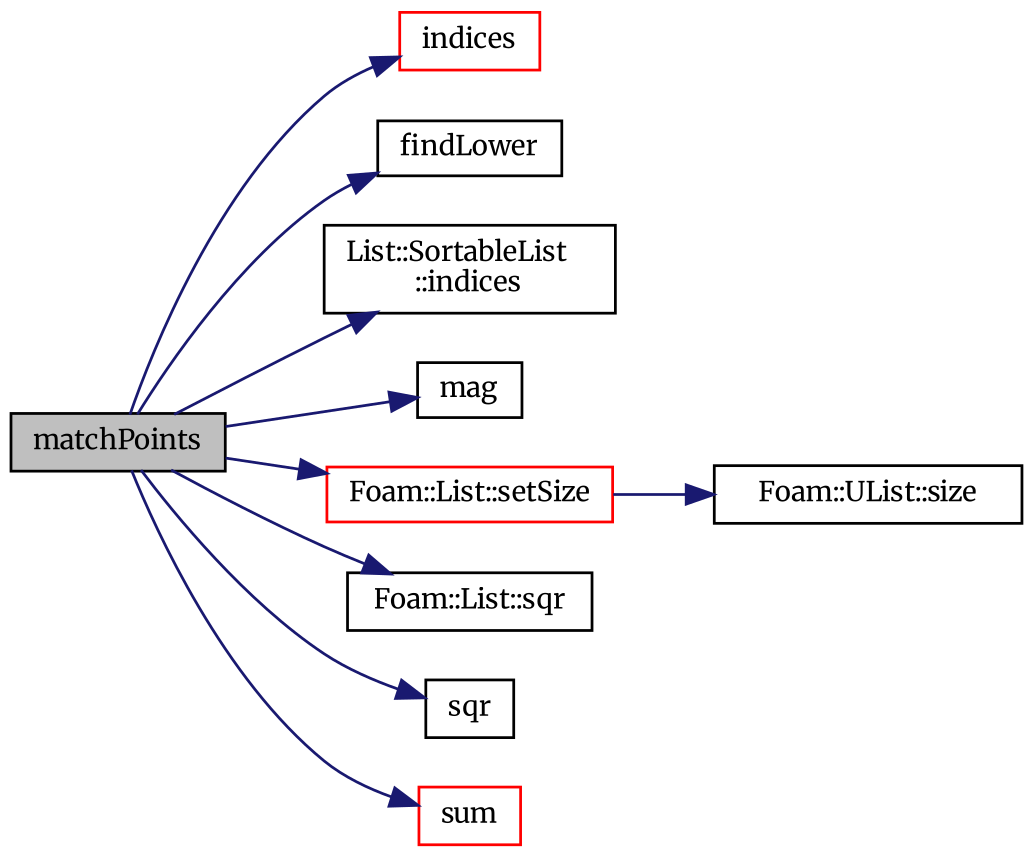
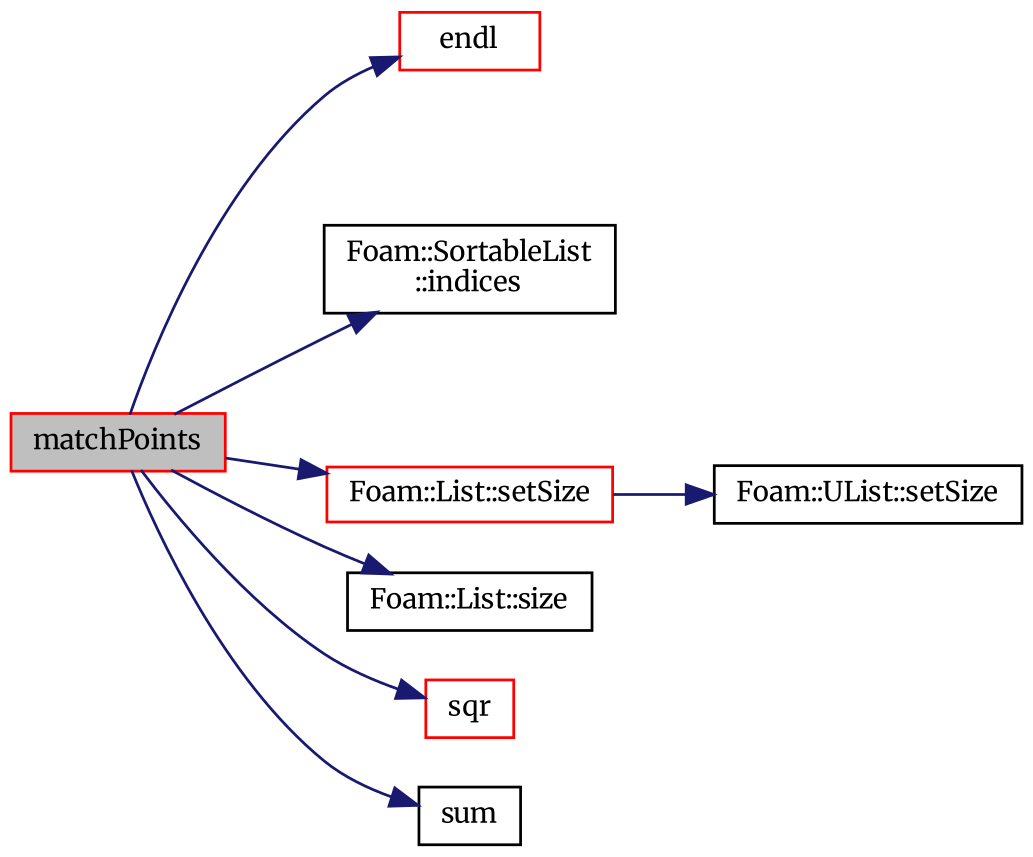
node "indices": label "indices" -> "endl"
node "findLower": removed
node "List::SortableList ::indices": label "List::SortableList ::indices" -> "Foam::SortableList ::indices"
node "mag": removed
node "matchPoints": color black -> red
node "Foam::UList::size": label "Foam::UList::size" -> "Foam::UList::setSize"
node "Foam::List::sqr": label "Foam::List::sqr" -> "Foam::List::size"
node "sqr": color black -> red
node "sum": color red -> black
